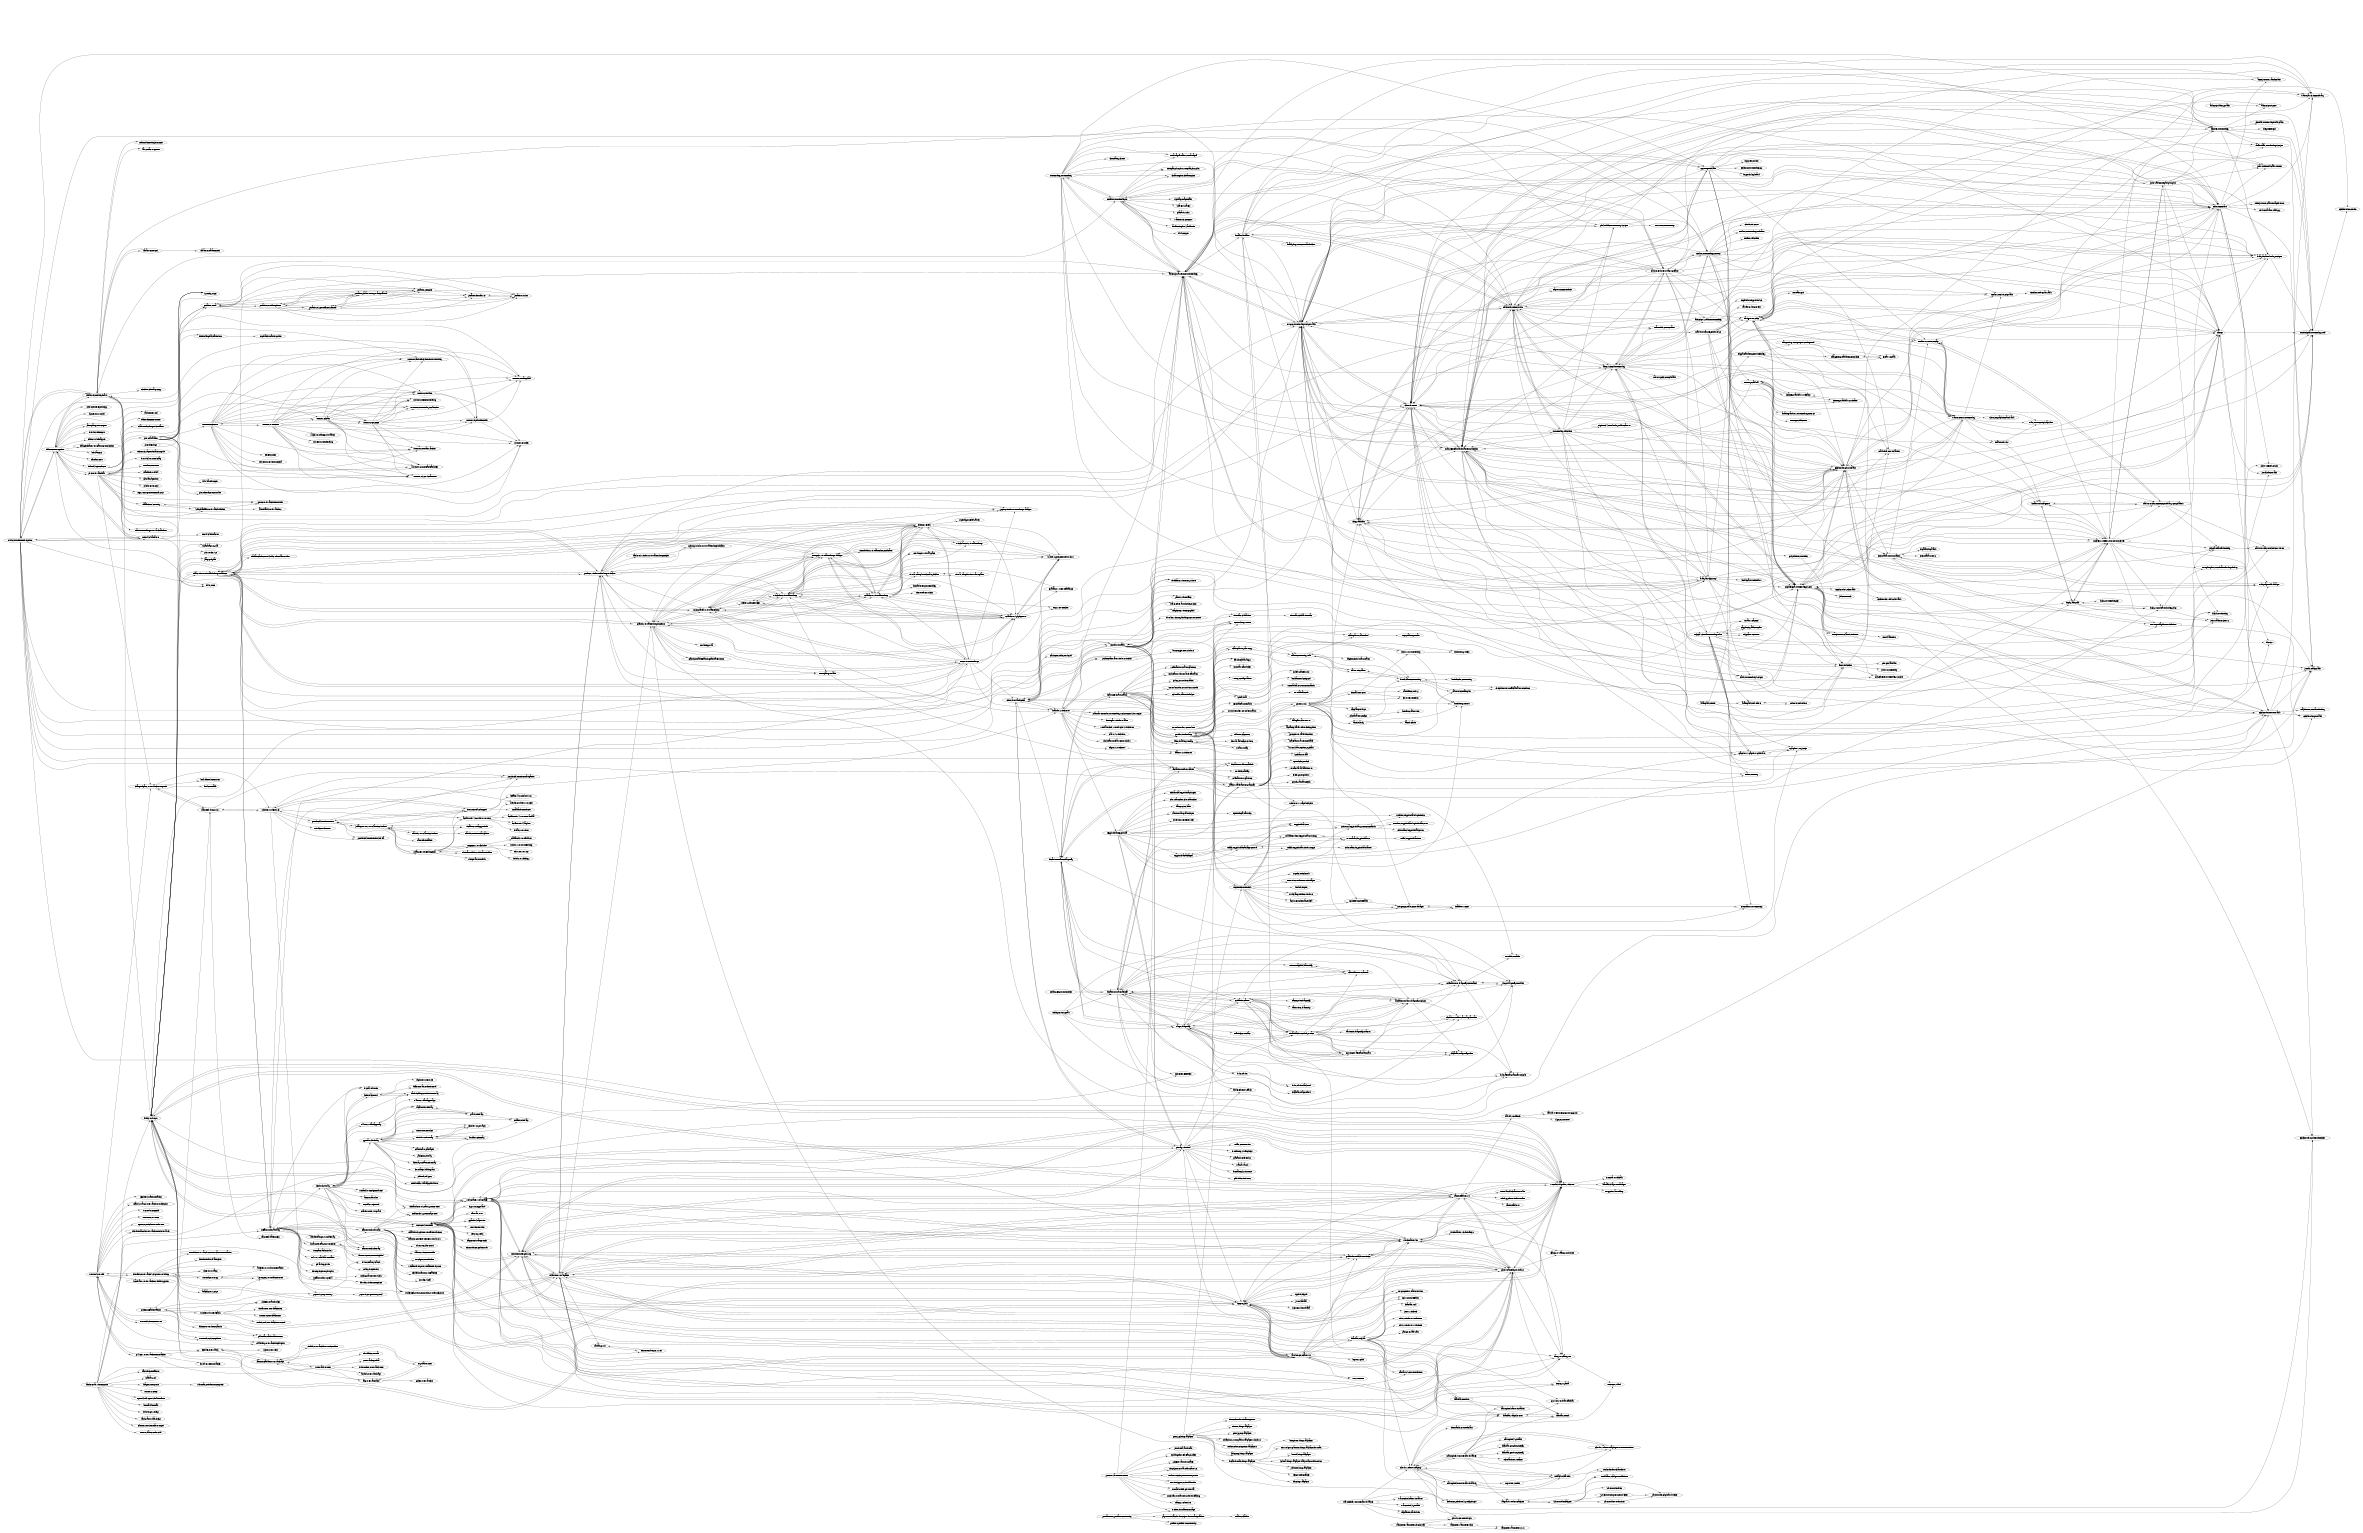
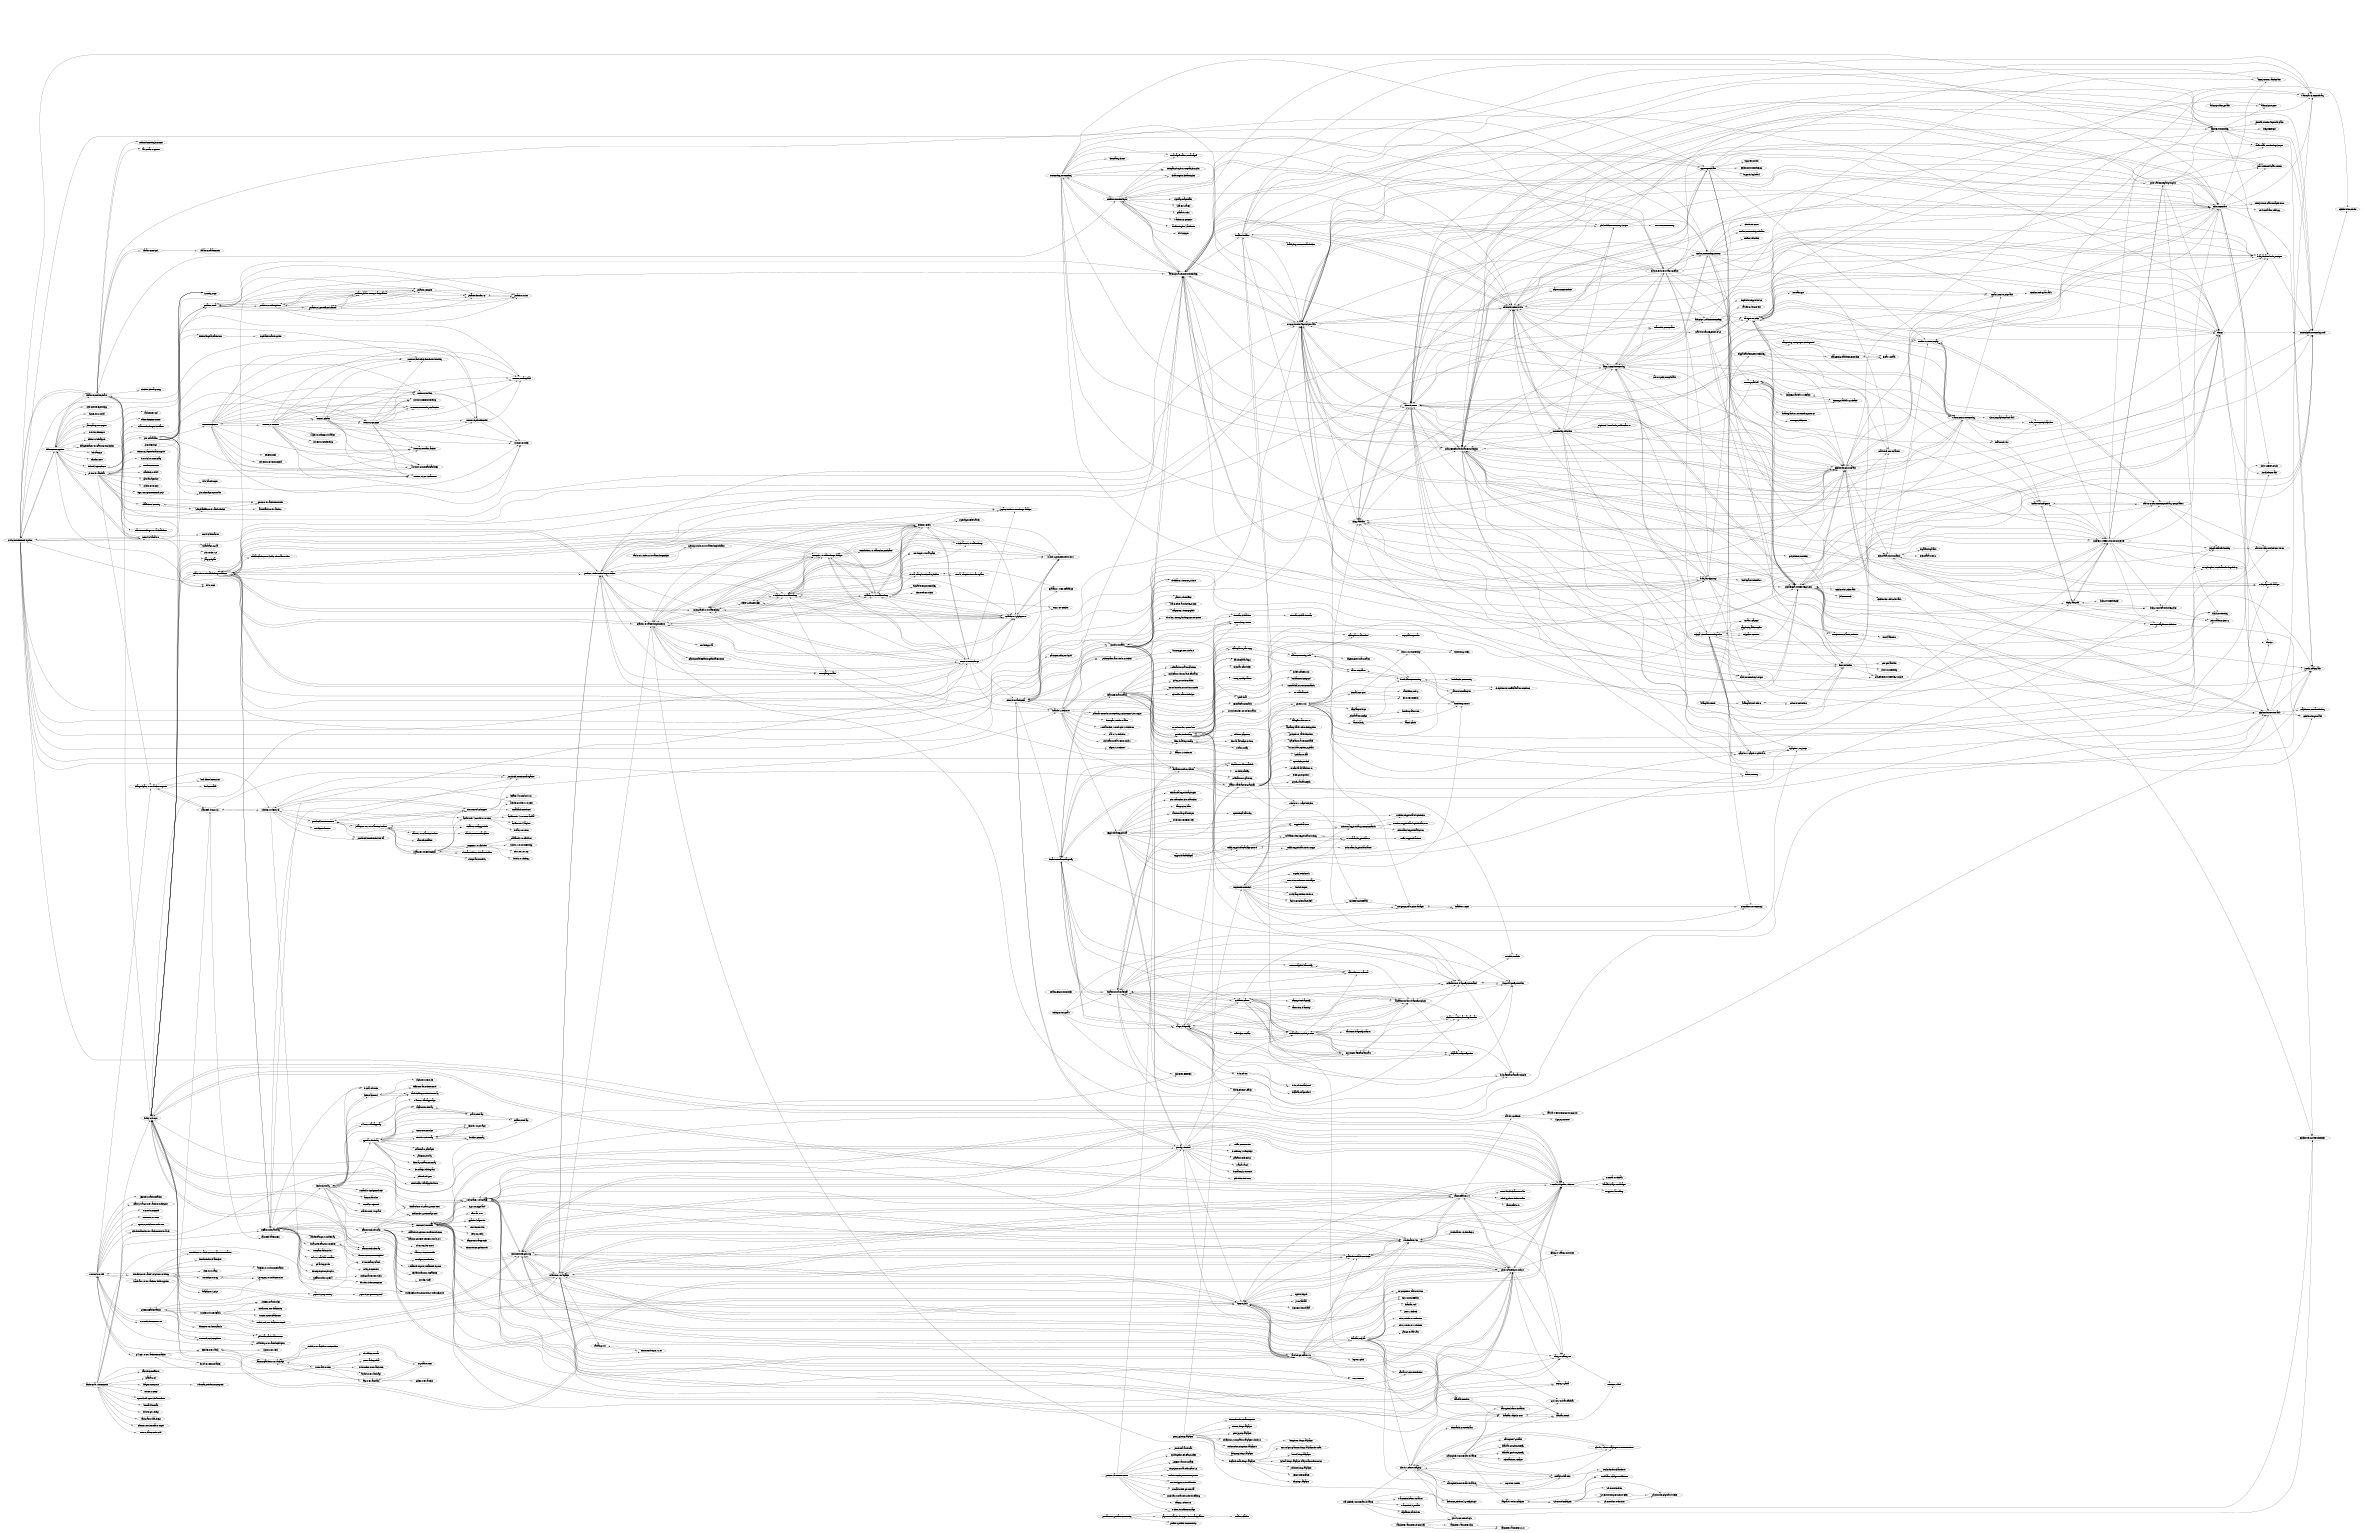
edge "pmb6tz/windows-desktop-switcher" -> "dankrusi/WindowsVirtualDesktopHelper": now "pmb6tz/windows-desktop-switcher" -> "Ciantic/VirtualDesktopAccessor"
edge "goreliu/vimdesktop" -> "XUJINKAI/OneQuick": removed
